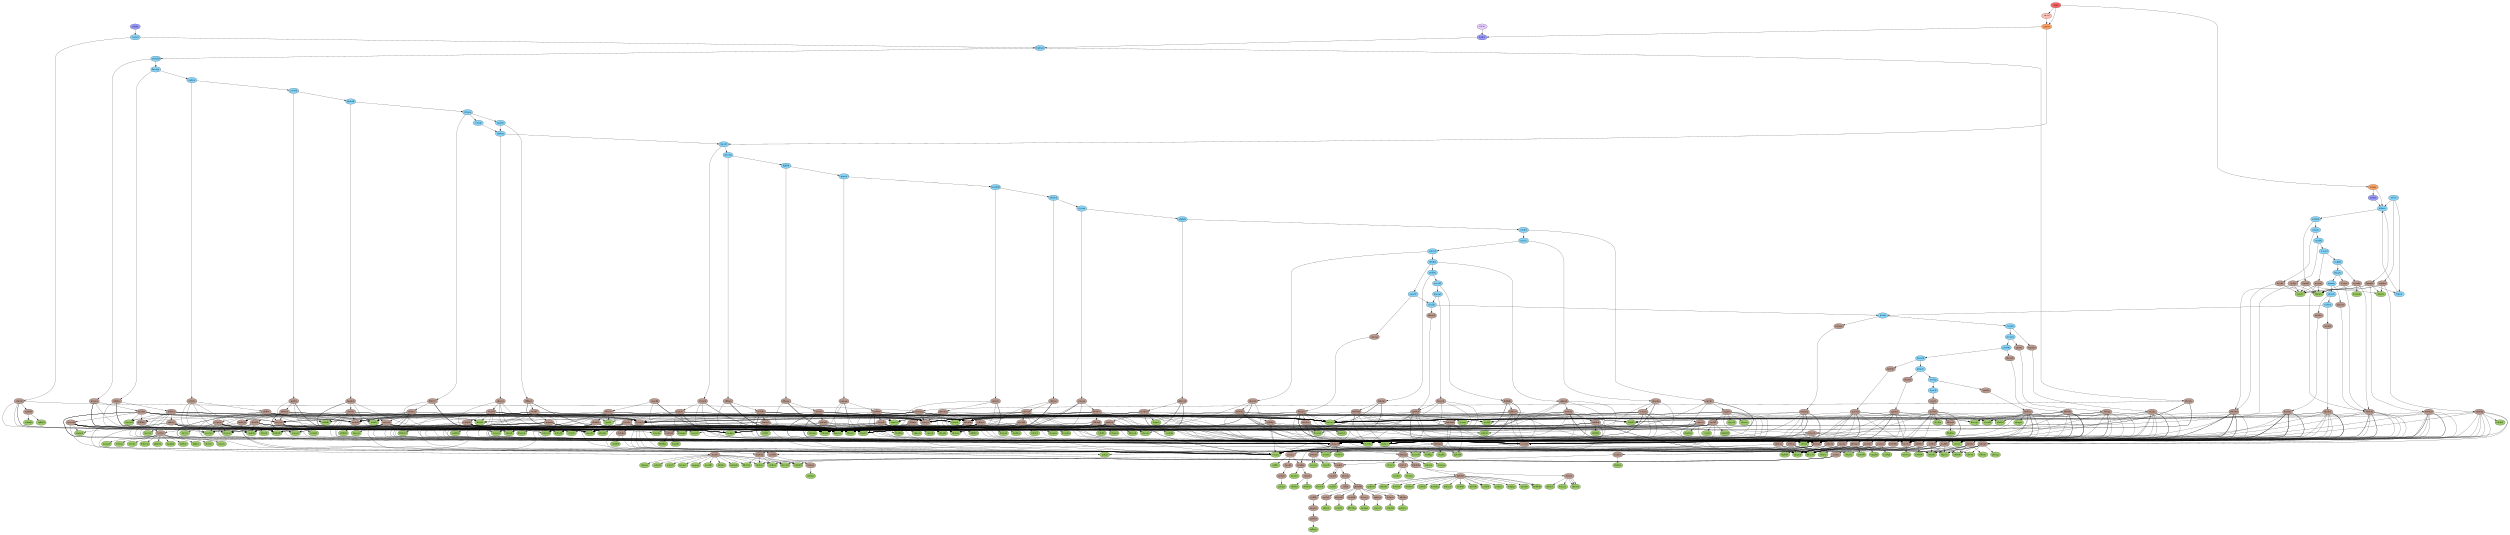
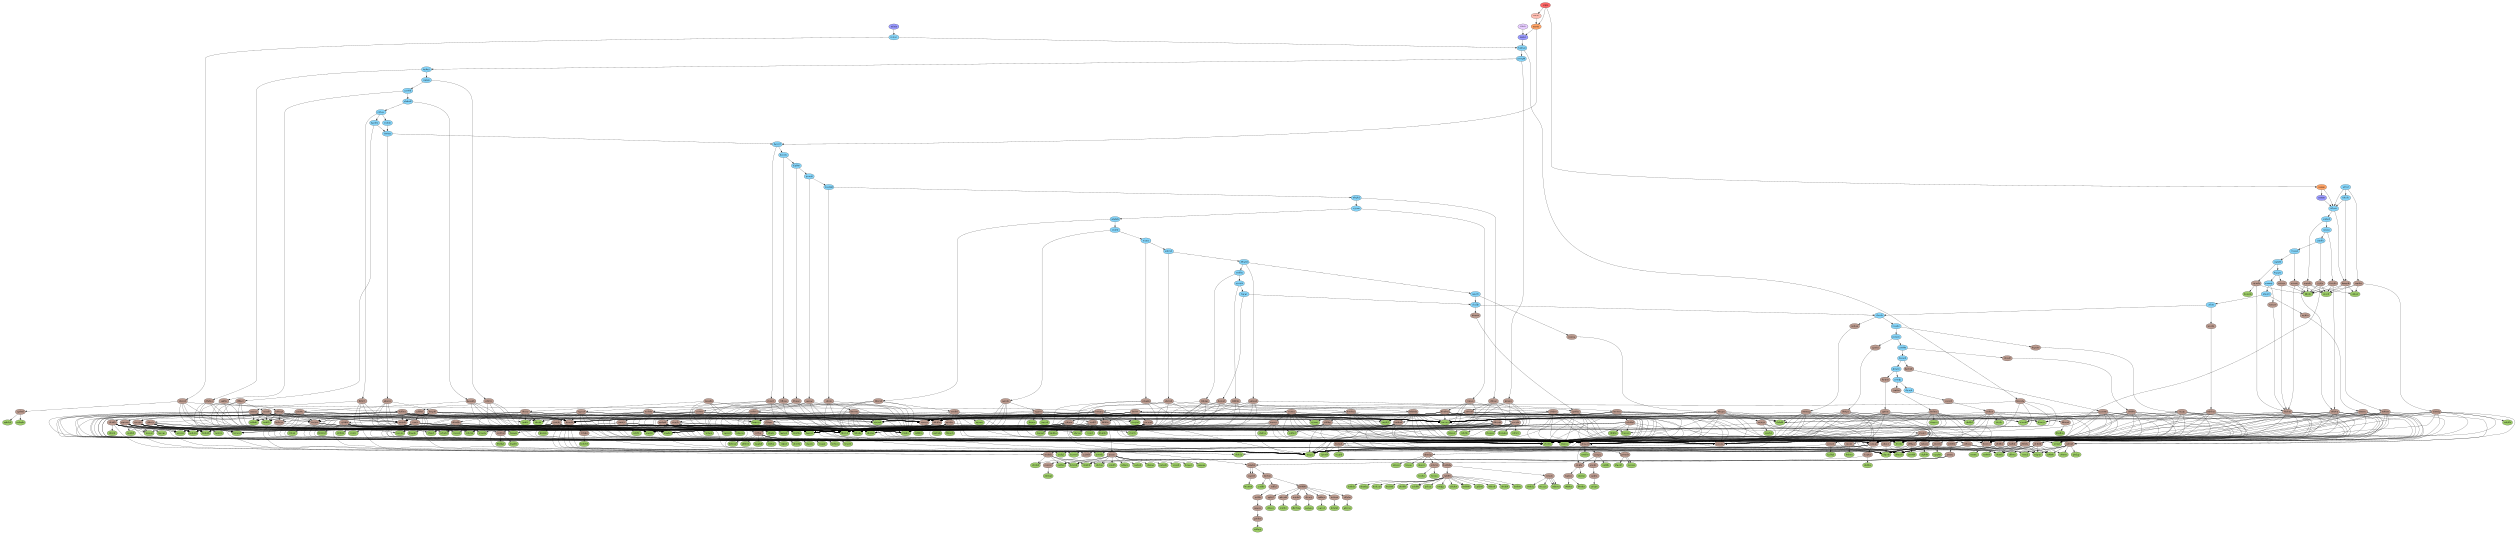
edge "d4a44da" -> "f5d3cfe": reversed
